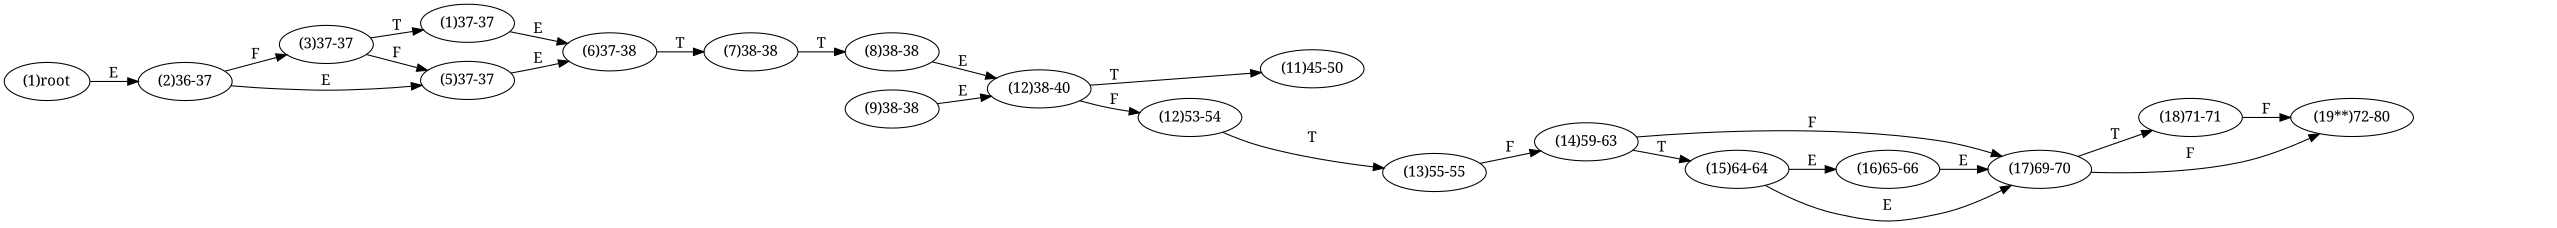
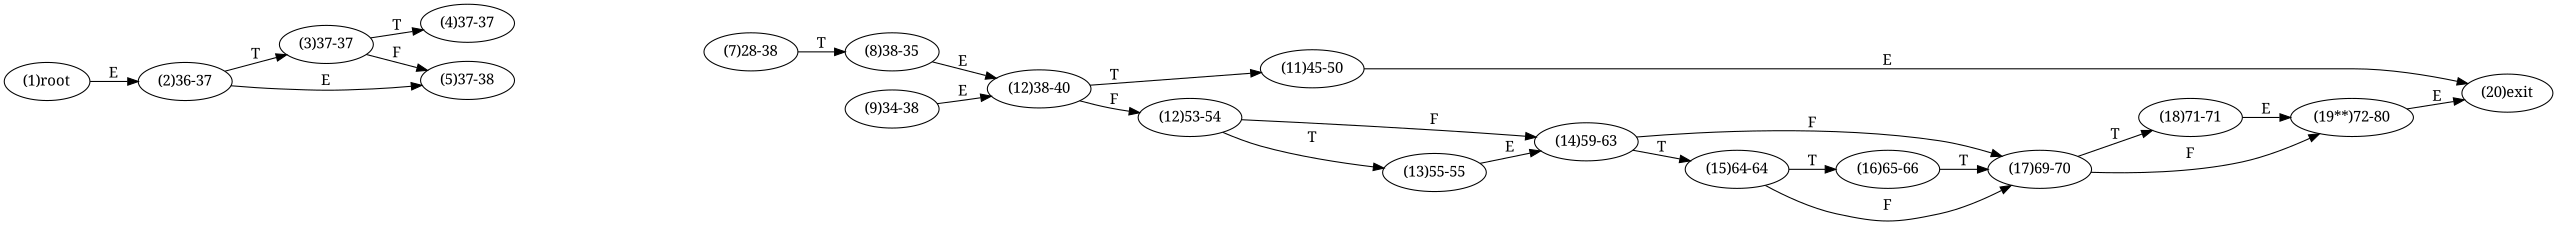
node "(1)37-37": label "(1)37-37" -> "(4)37-37"
node "(6)37-38": removed
node "(7)38-38": label "(7)38-38" -> "(7)28-38"
node "(8)38-38": label "(8)38-38" -> "(8)38-35"
edge "(2)36-37" -> "(3)37-37": label "F" -> "T"
node "(5)37-37": label "(5)37-37" -> "(5)37-38"
node "(20)exit": added
node "(9)38-38": label "(9)38-38" -> "(9)34-38"
edge "(18)71-71" -> "(19**)72-80": label "F" -> "E"
edge "(12)53-54" -> "(14)59-63": added, label "F"
edge "(13)55-55" -> "(14)59-63": label "F" -> "E"
edge "(15)64-64" -> "(16)65-66": label "E" -> "T"
edge "(16)65-66" -> "(17)69-70": label "E" -> "T"
edge "(15)64-64" -> "(17)69-70": label "E" -> "F"
